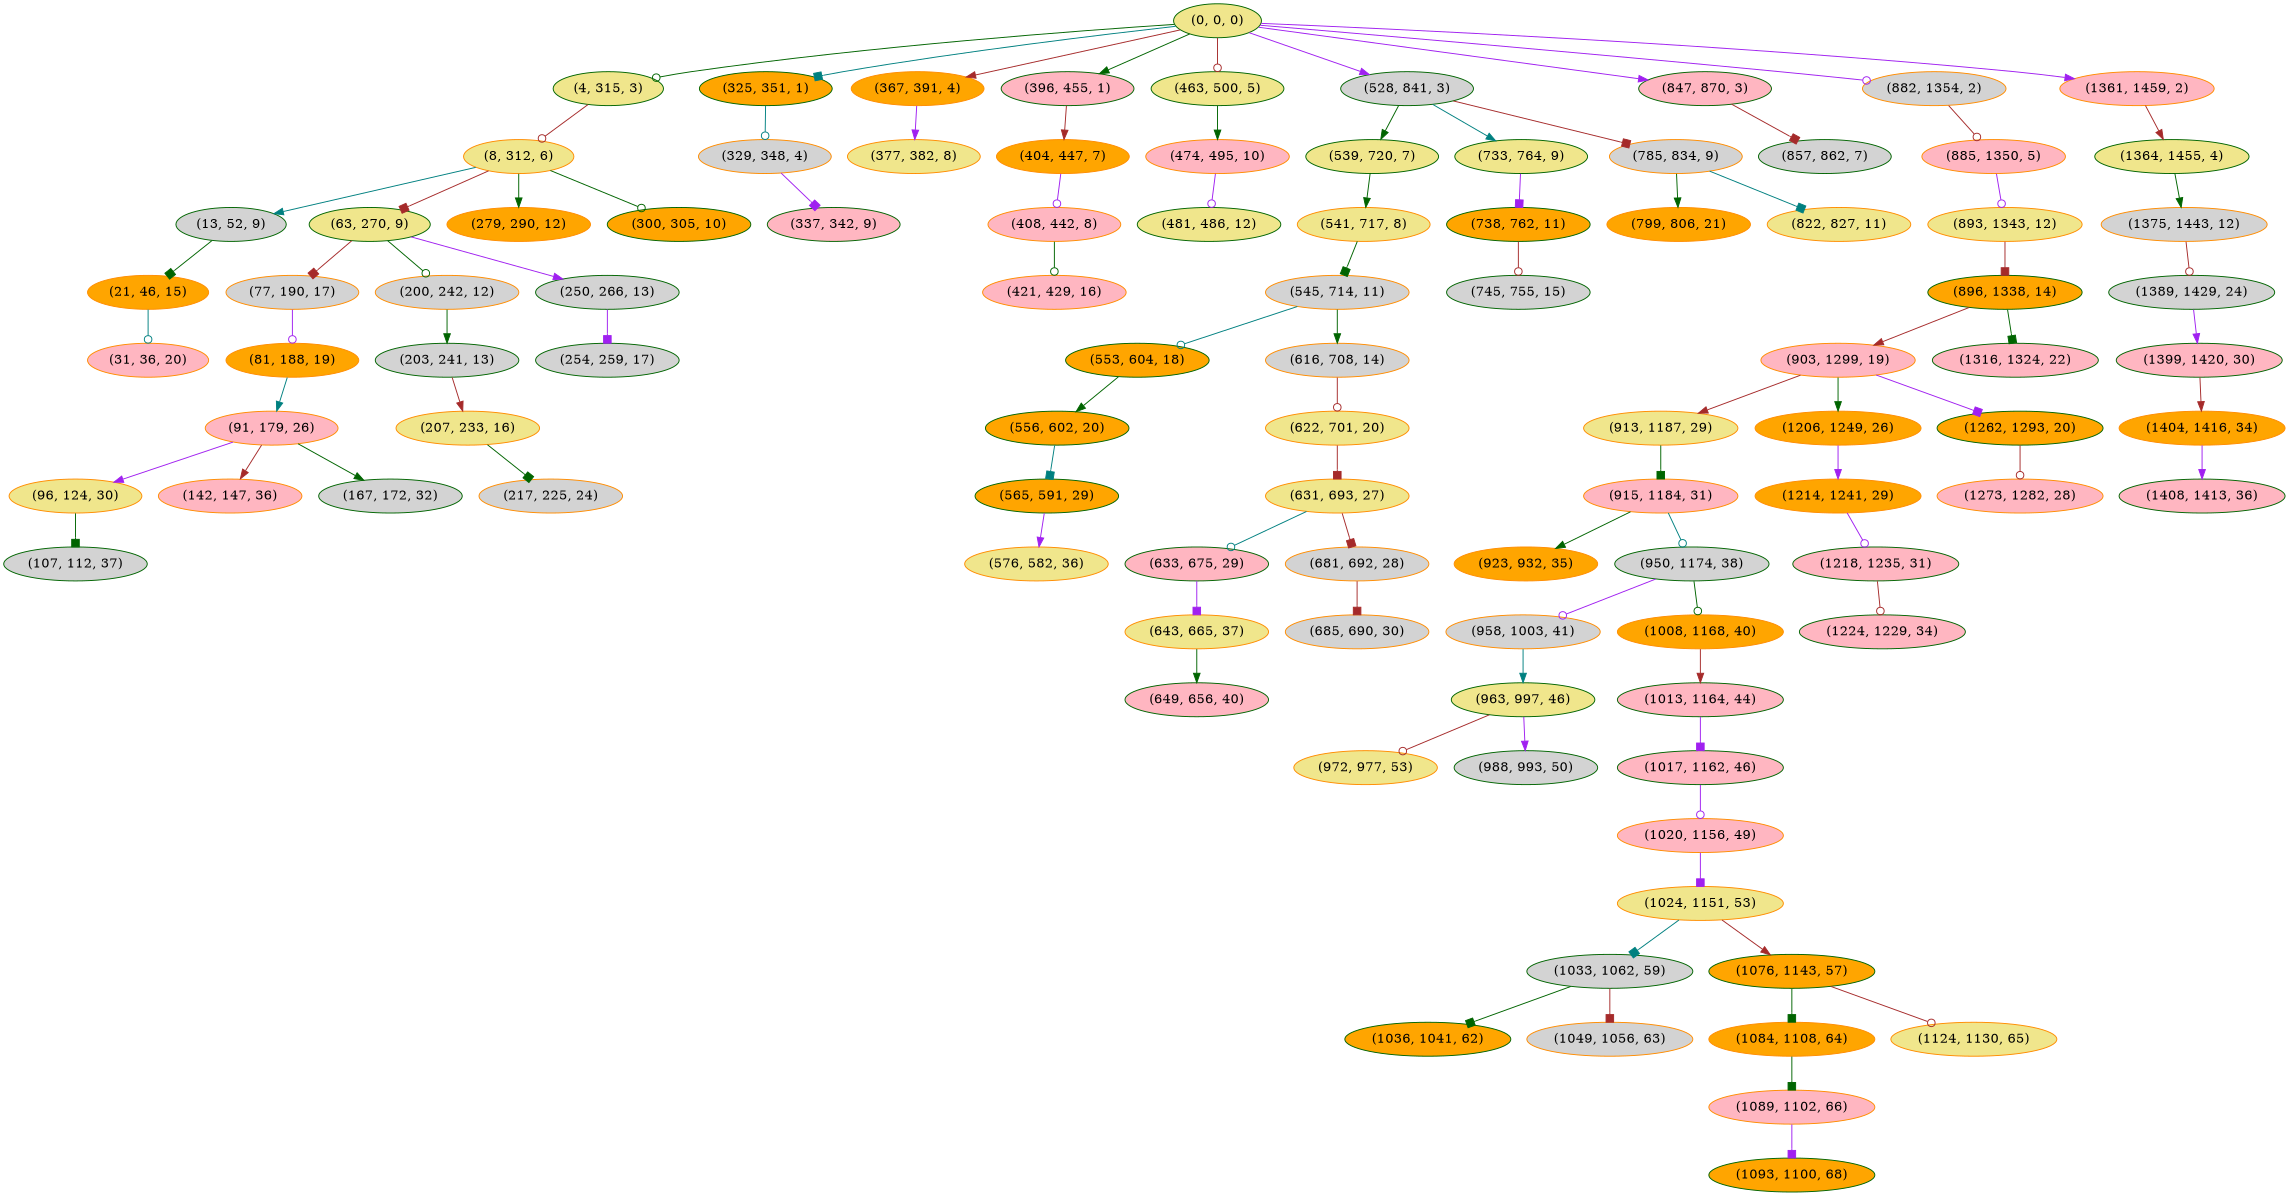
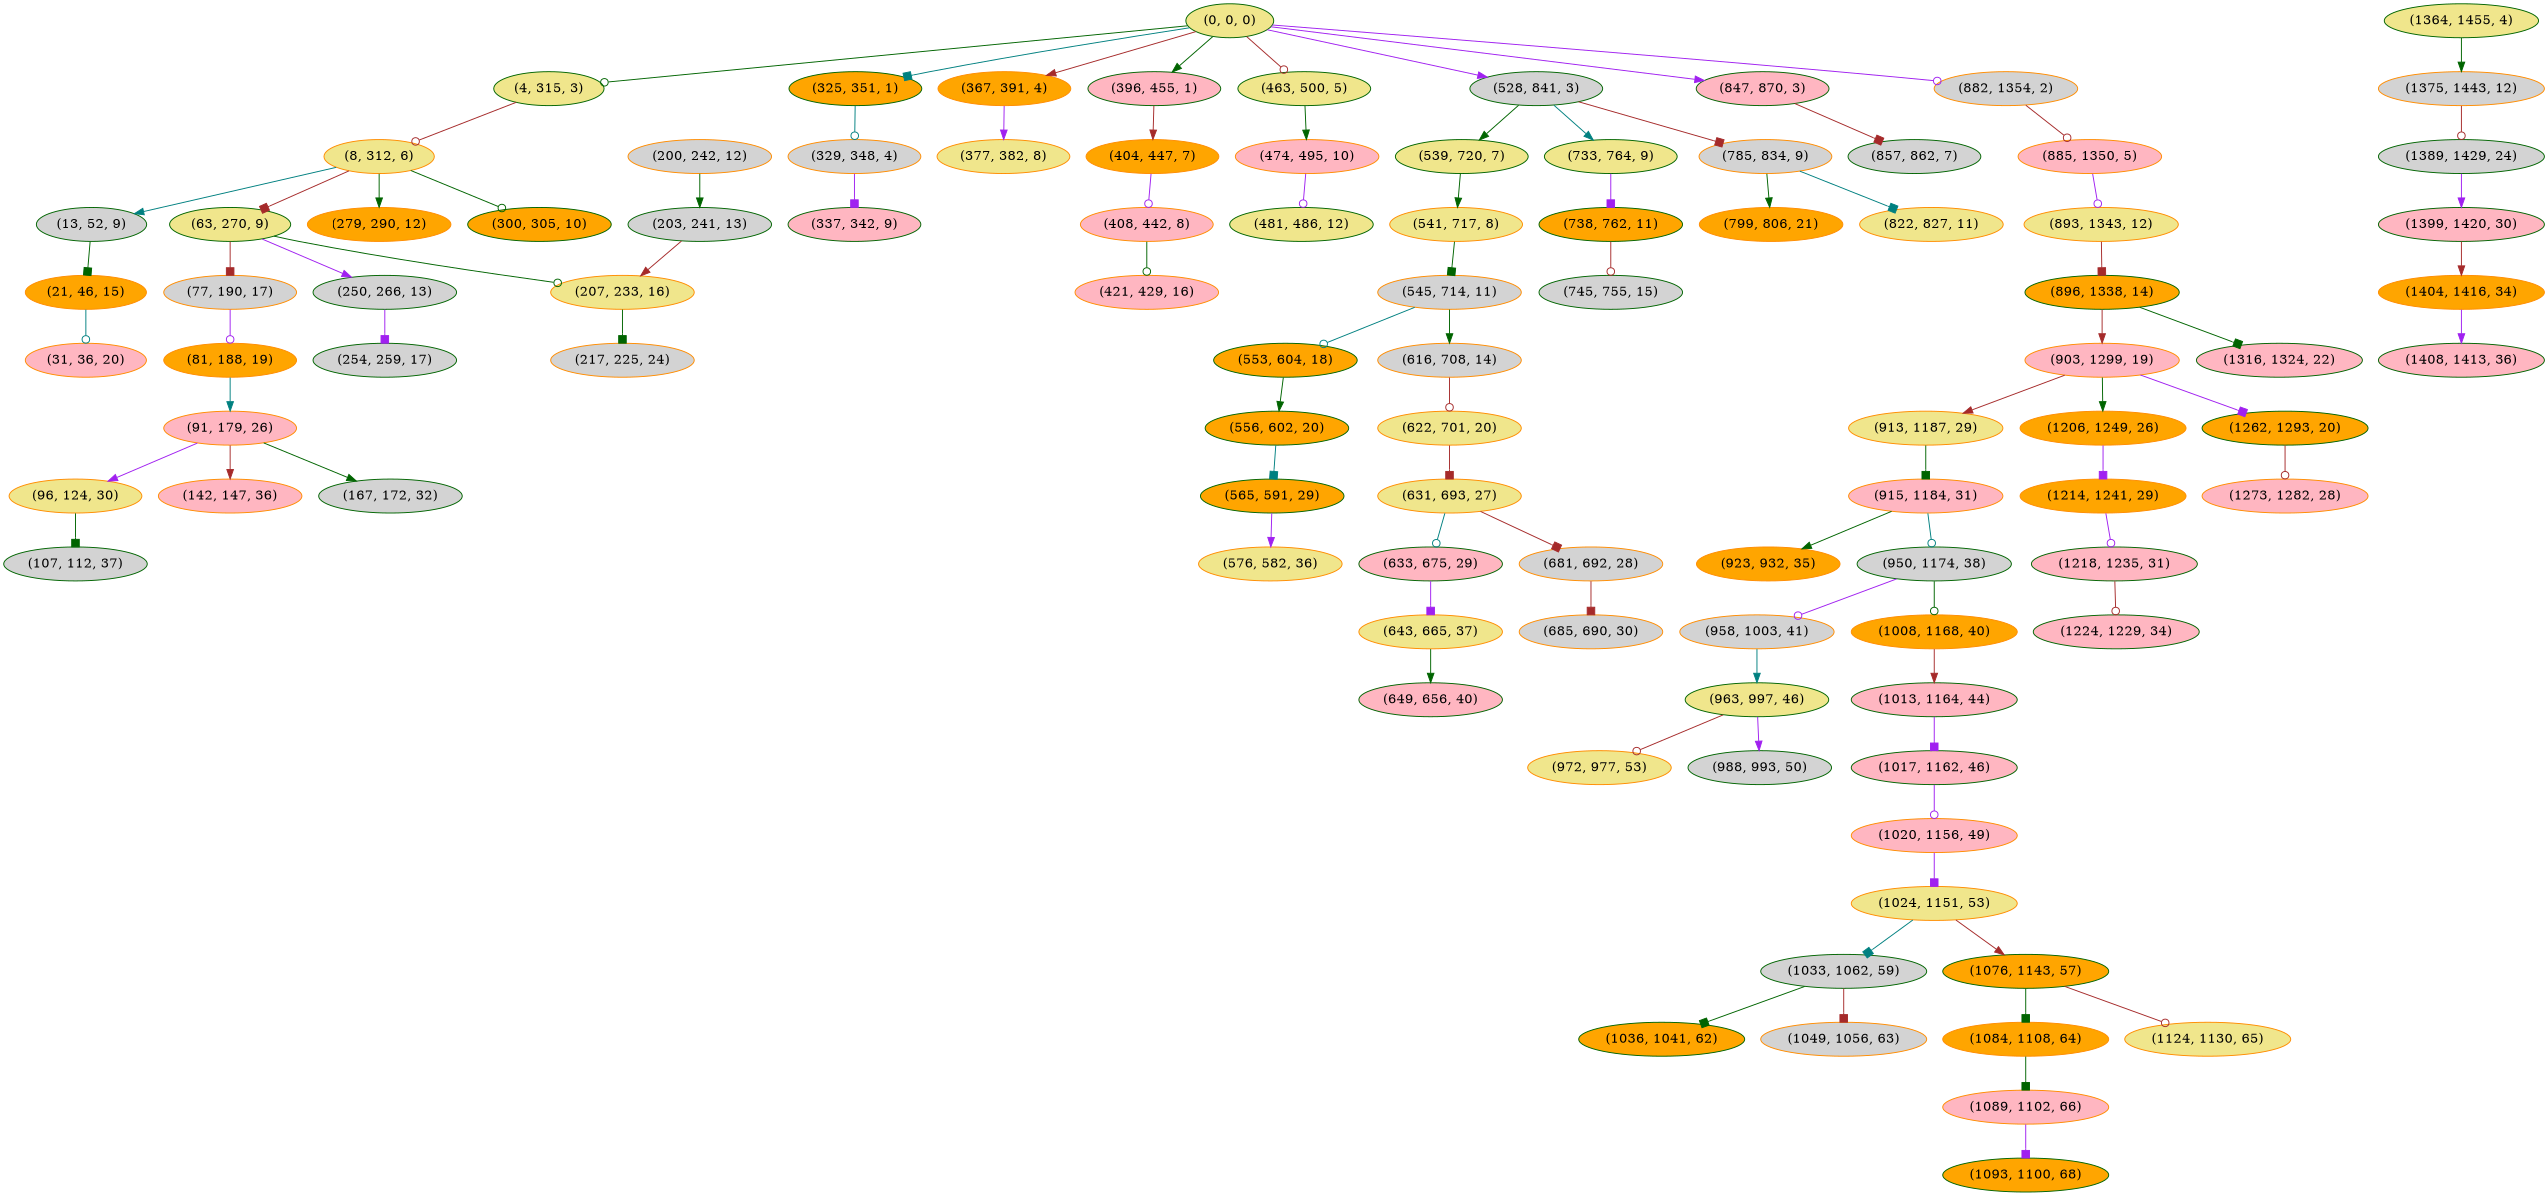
node "(1361, 1459, 2)": removed
edge "(63, 270, 9)" -> "(200, 242, 12)": now "(63, 270, 9)" -> "(207, 233, 16)"
edge "(1206, 1249, 26)" -> "(1214, 1241, 29)": arrowhead normal -> box
